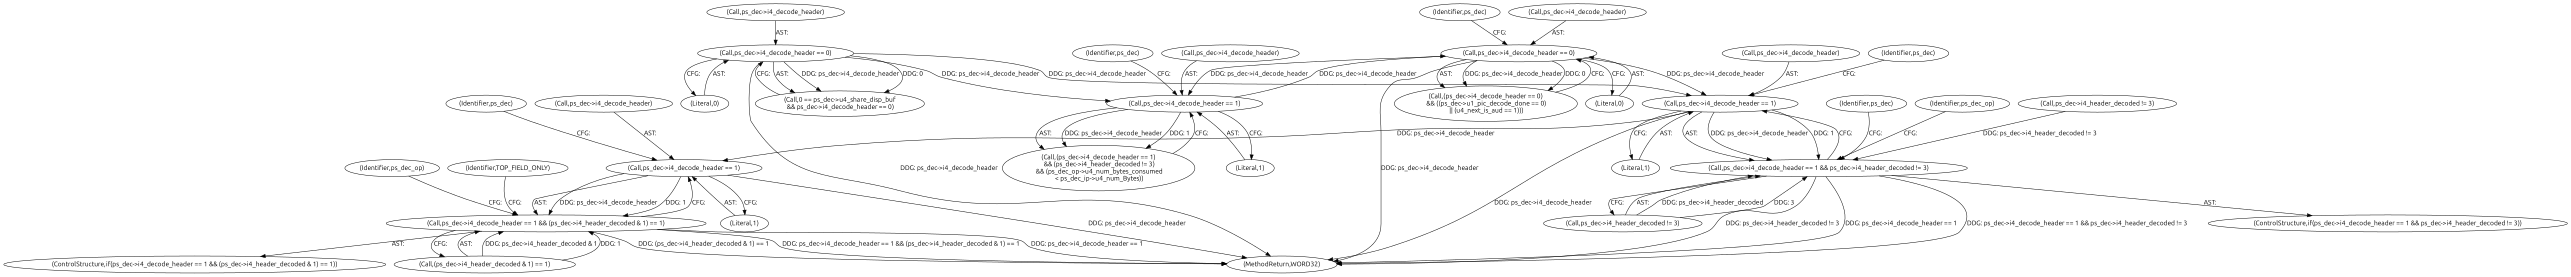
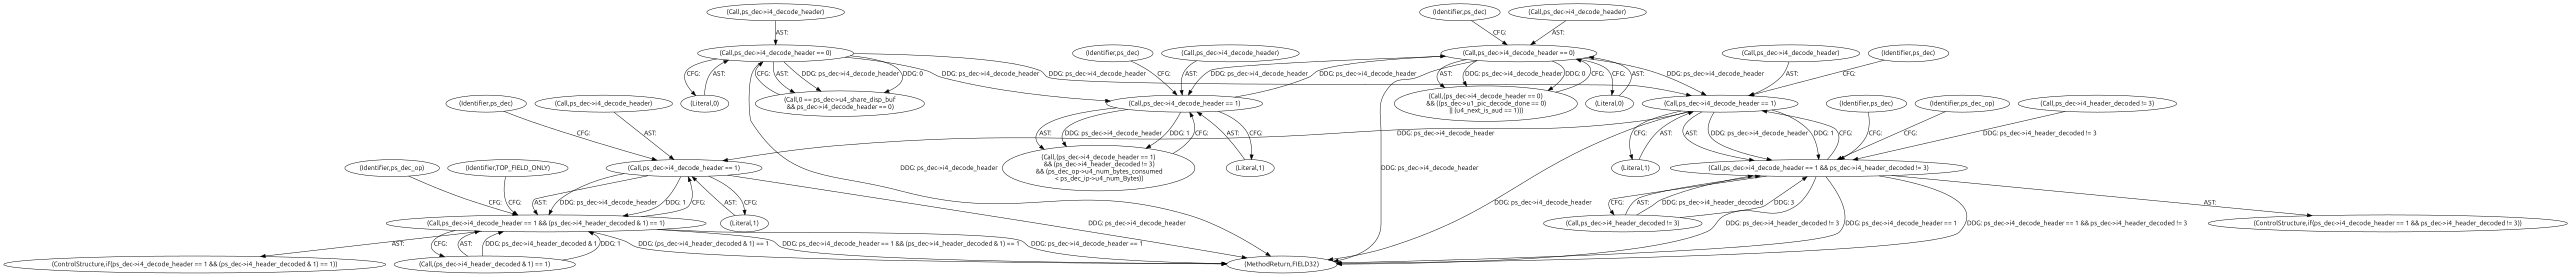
node "(MethodReturn,WORD32)": label "(MethodReturn,WORD32)" -> "(MethodReturn,FIELD32)"
